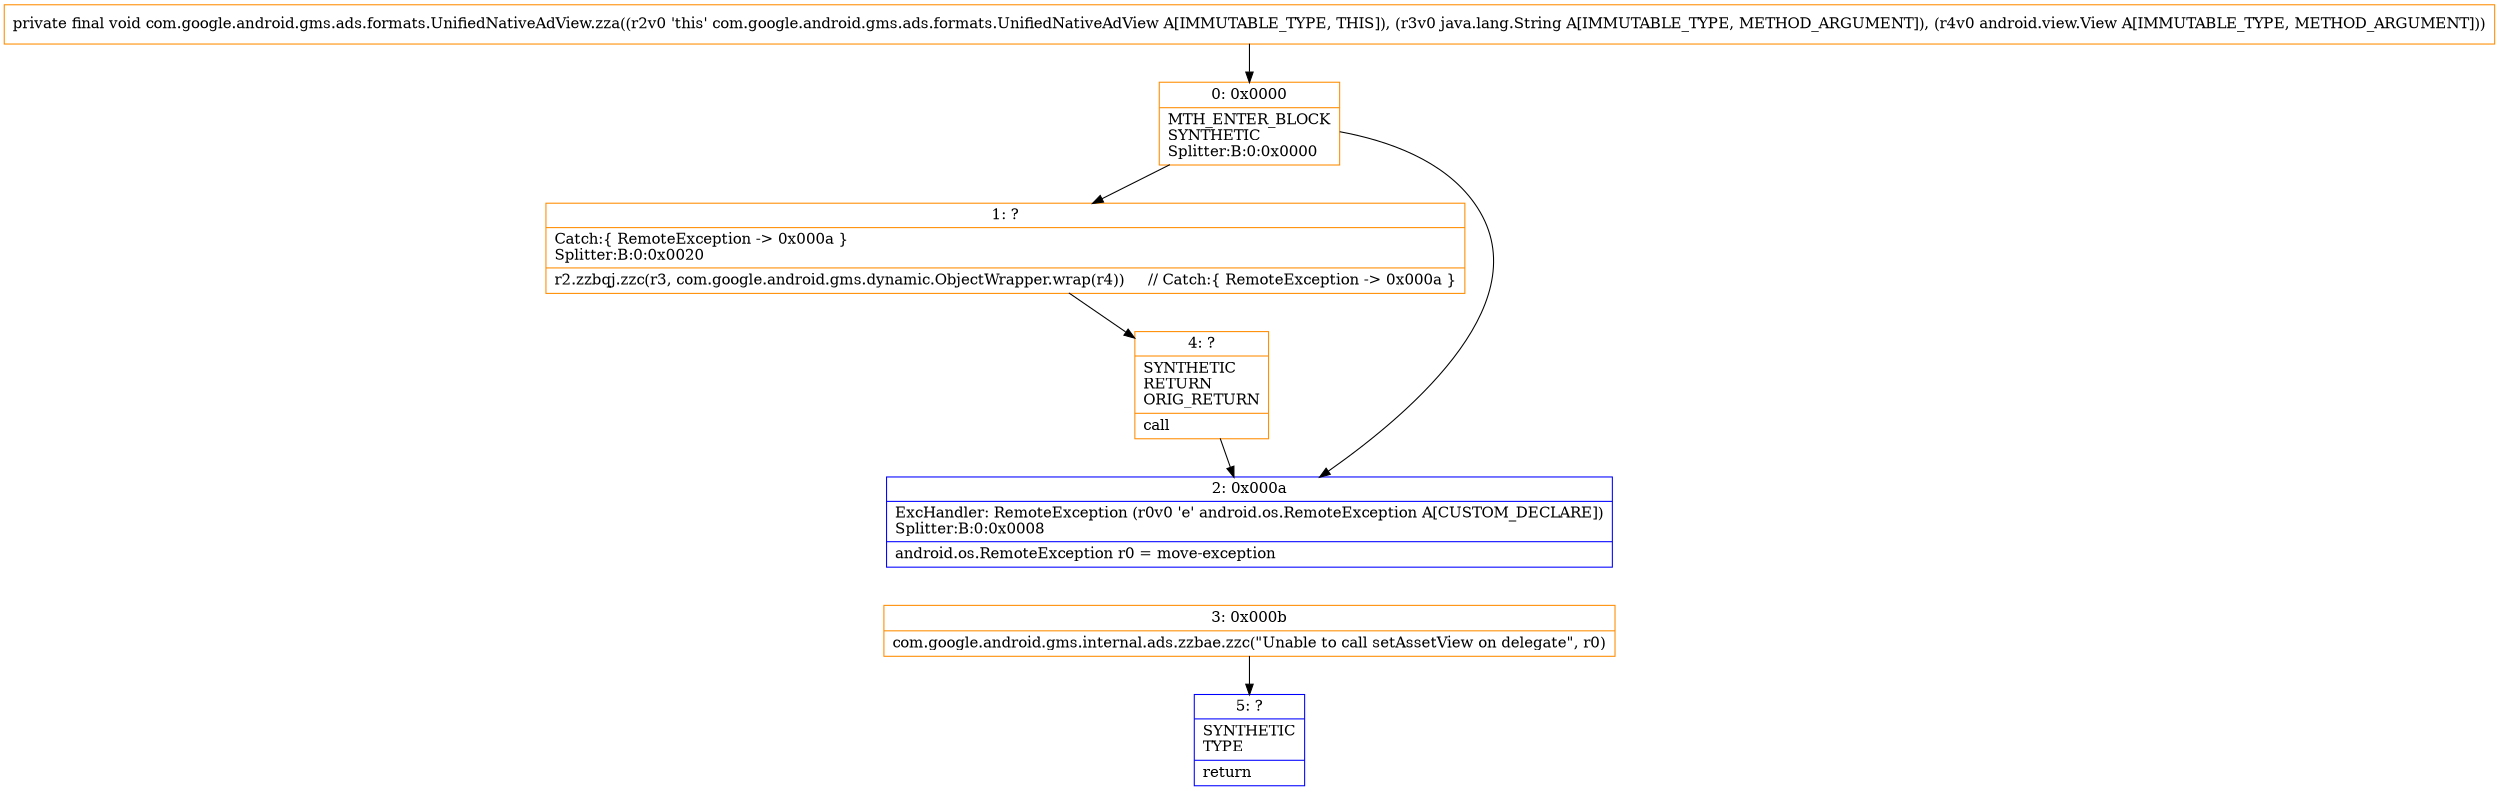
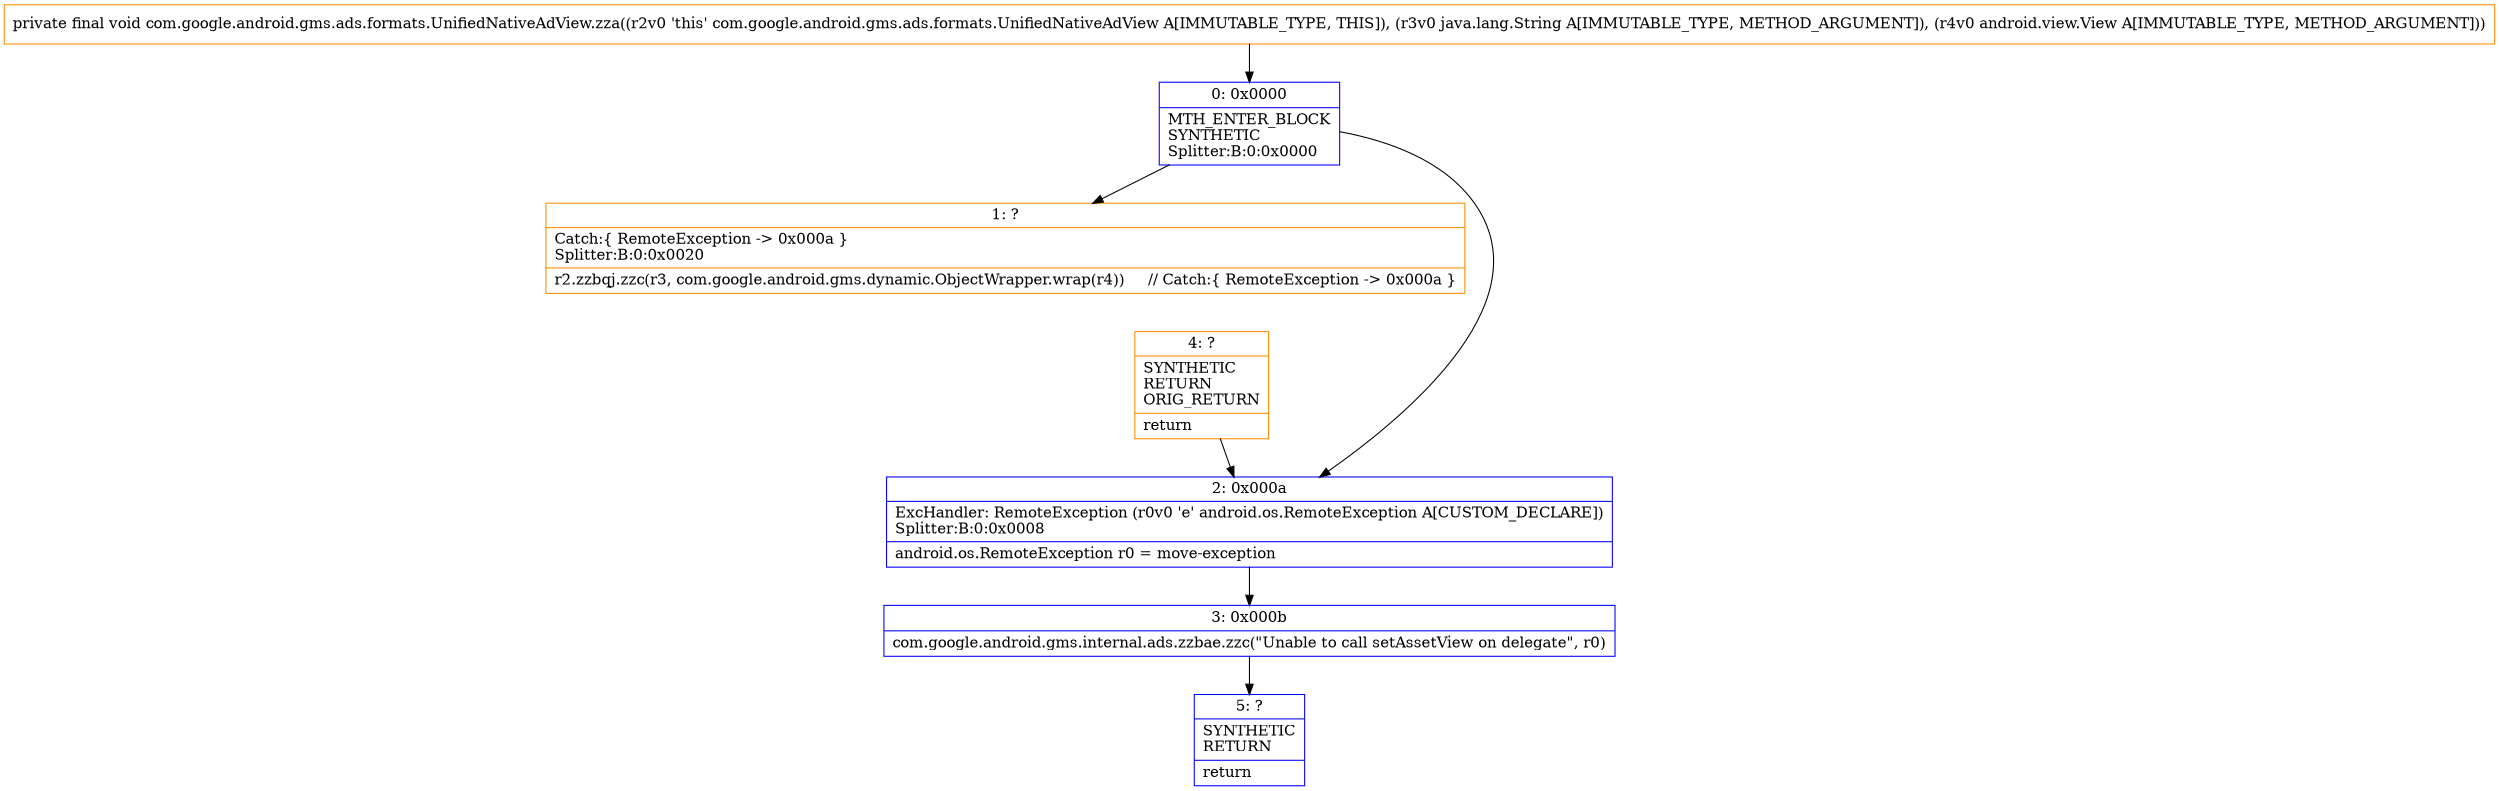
node "0: 0x0000": color darkorange -> blue
edge "1: ?" -> "4: ?": removed
node "4: ?": text "call" -> "return"
edge "2: 0x000a" -> "3: 0x000b": added
node "3: 0x000b": color darkorange -> blue
node "5: ?": text "TYPE" -> "RETURN"
